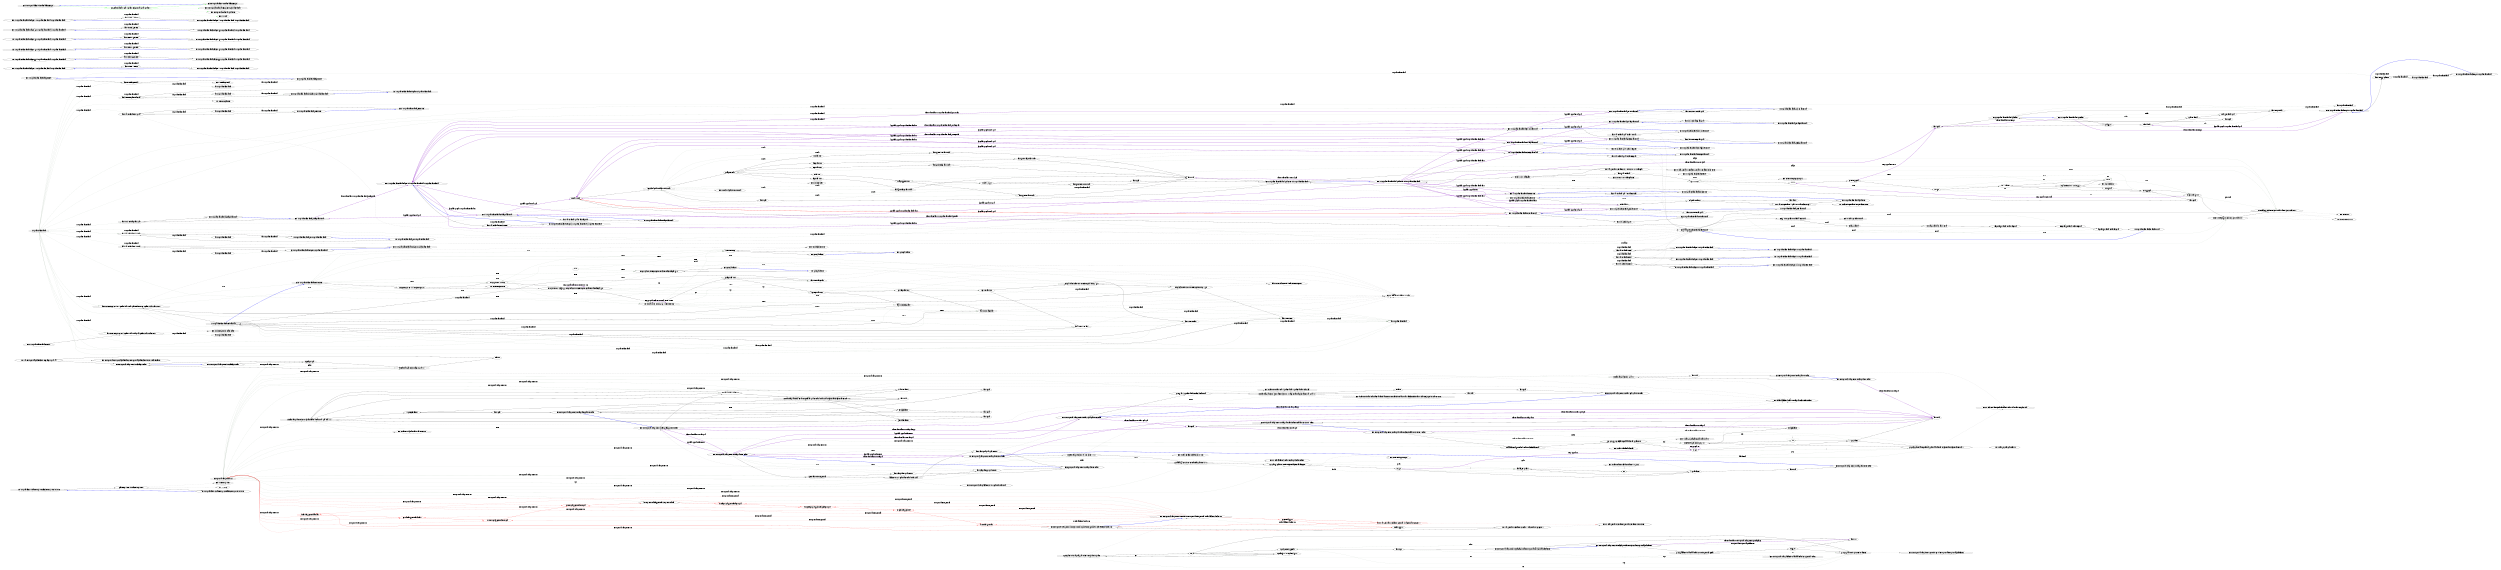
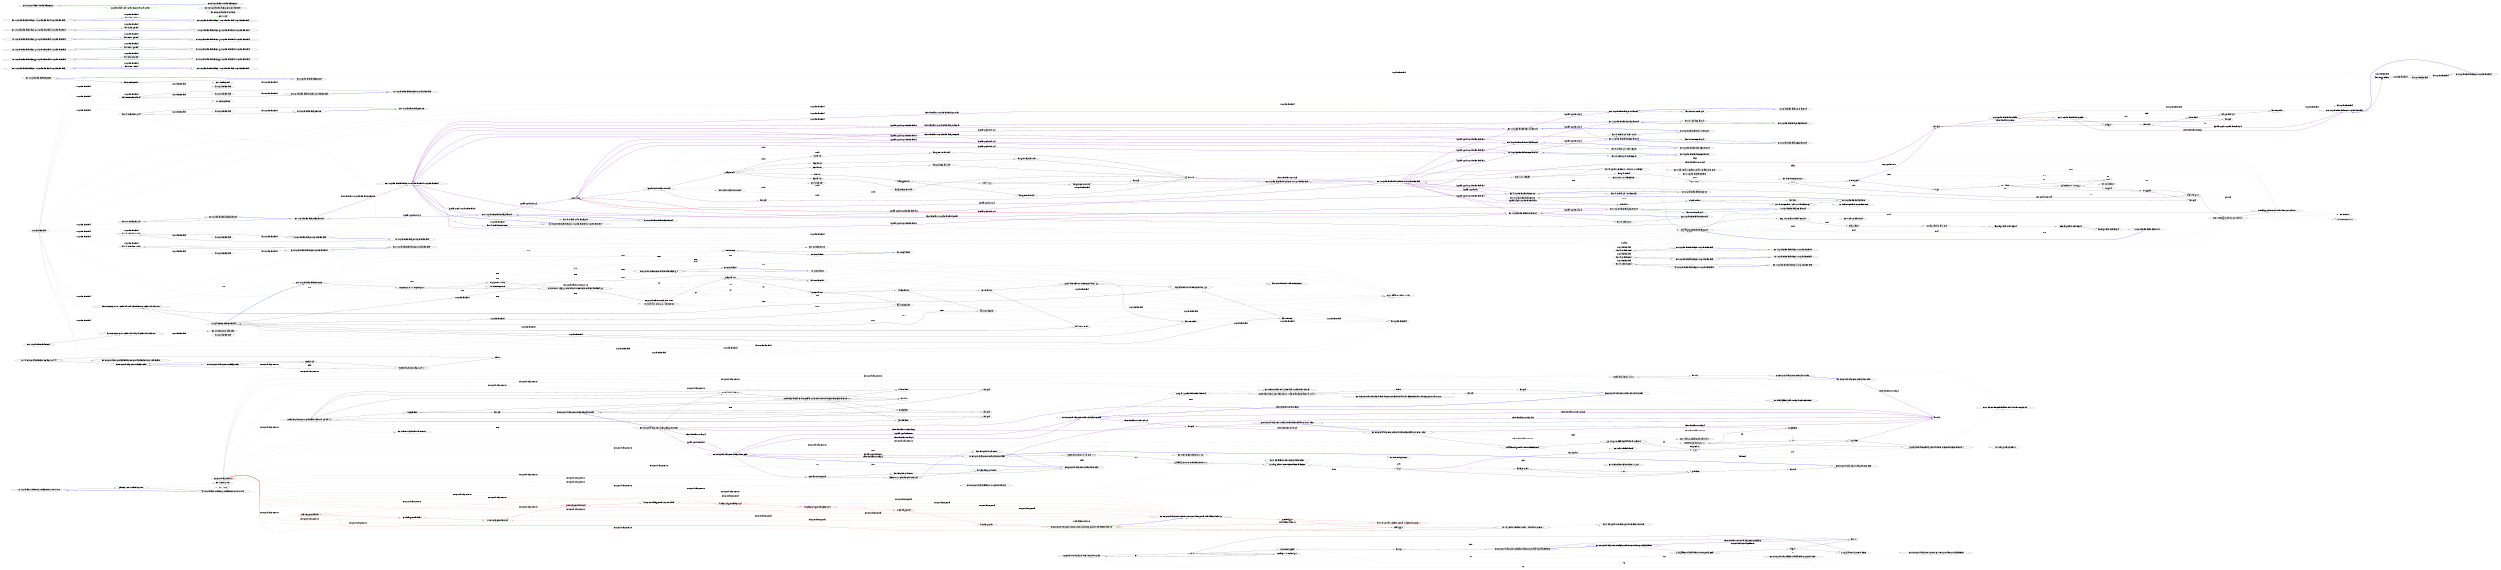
node "has(MegabyteSymbol)": label "has(MegabyteSymbol)" -> "the(MegabyteSymbol)"
edge "CommandLine.Internal.OptionInfo" -> "ReflectionUtil.IsNullableType(_property.PropertyType)": label "map" -> "CommandLine.Internal.OptionInfo"
